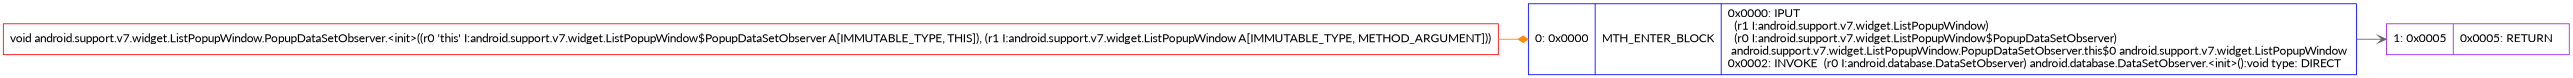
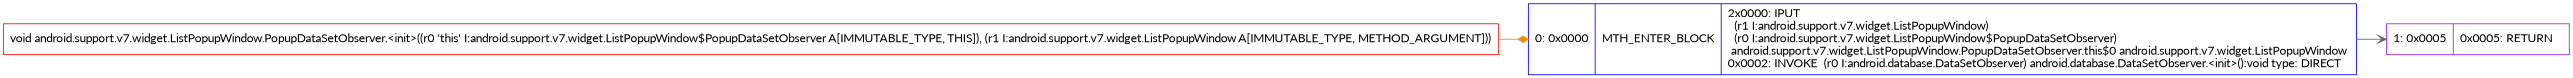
node "0: 0x0000": text "0x0000: IPUT" -> "2x0000: IPUT"
